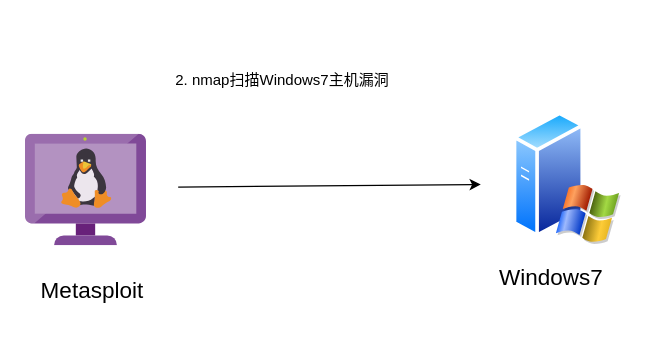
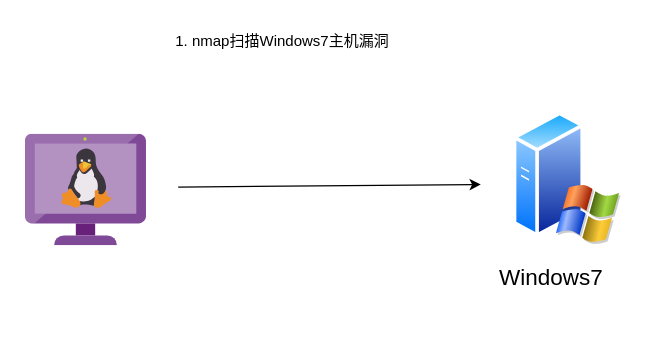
node "1. nmap扫描Windows7主机漏洞": added
node "2. nmap扫描Windows7主机漏洞": removed
node "Metasploit": removed
